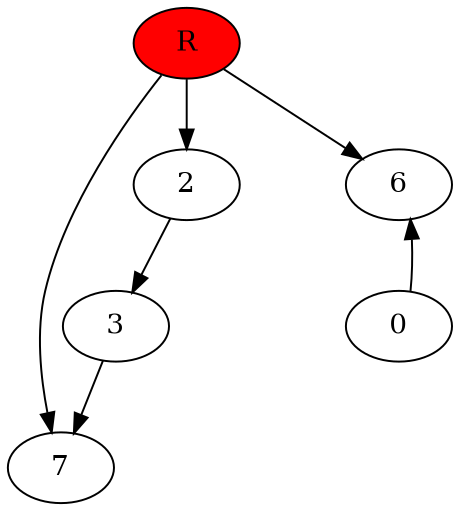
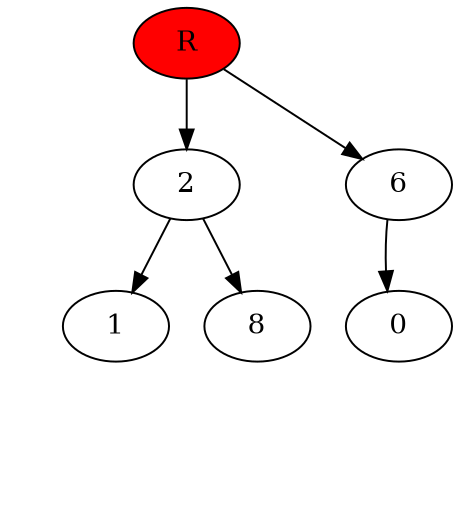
edge "0" -> "6": reversed
node "3": label "3" -> "1"
node "8": added
node "7": removed
